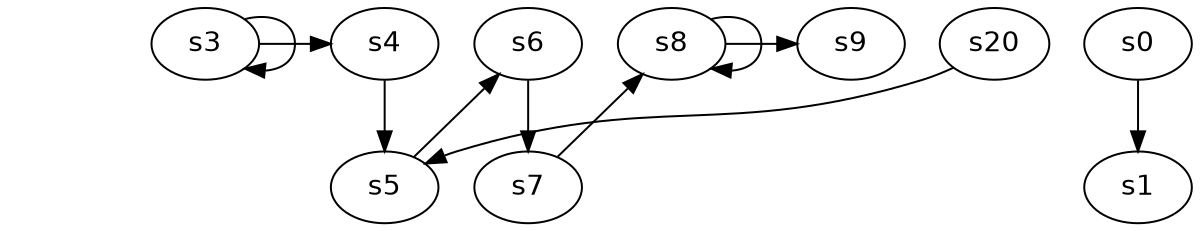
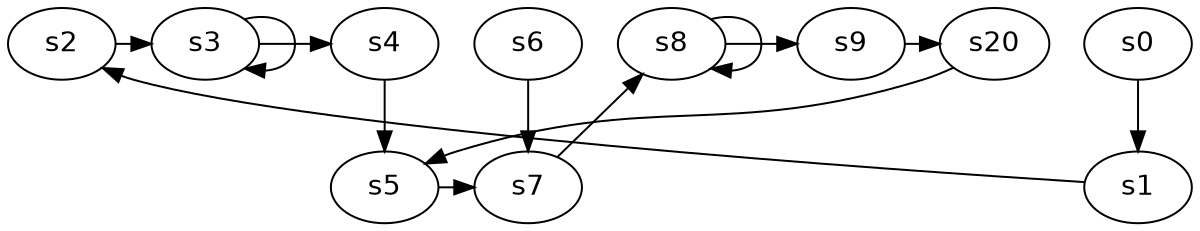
node "s2": added
edge "s9" -> "s20": added
edge "s5" -> "s6": now "s5" -> "s7"
